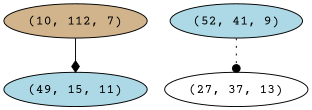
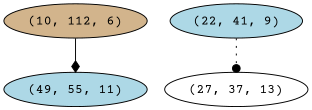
node "(10, 112, 7)": label "(10, 112, 7)" -> "(10, 112, 6)"
node "(52, 41, 9)": label "(52, 41, 9)" -> "(22, 41, 9)"
node "(49, 15, 11)": label "(49, 15, 11)" -> "(49, 55, 11)"
